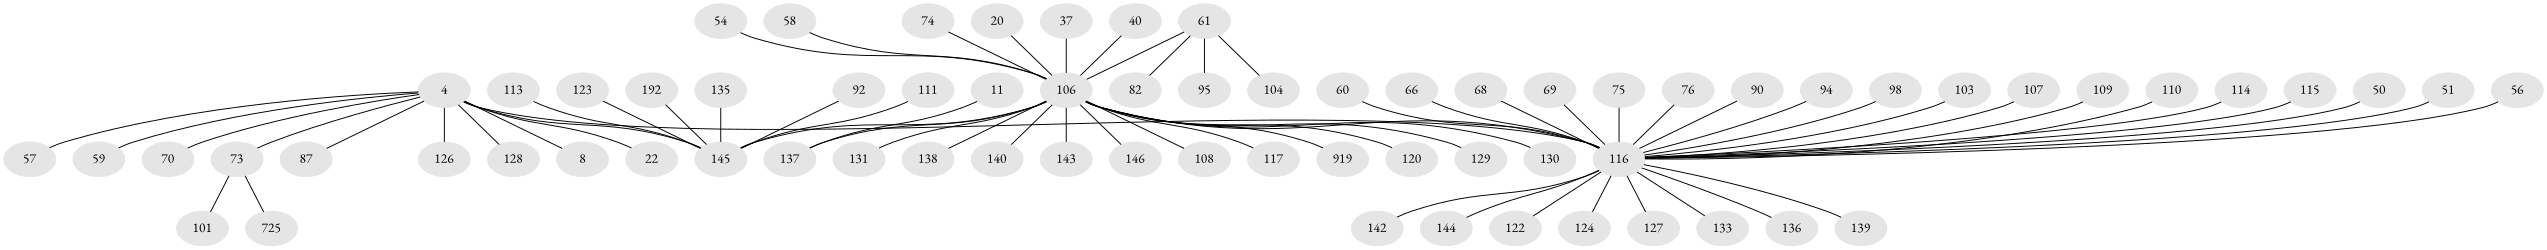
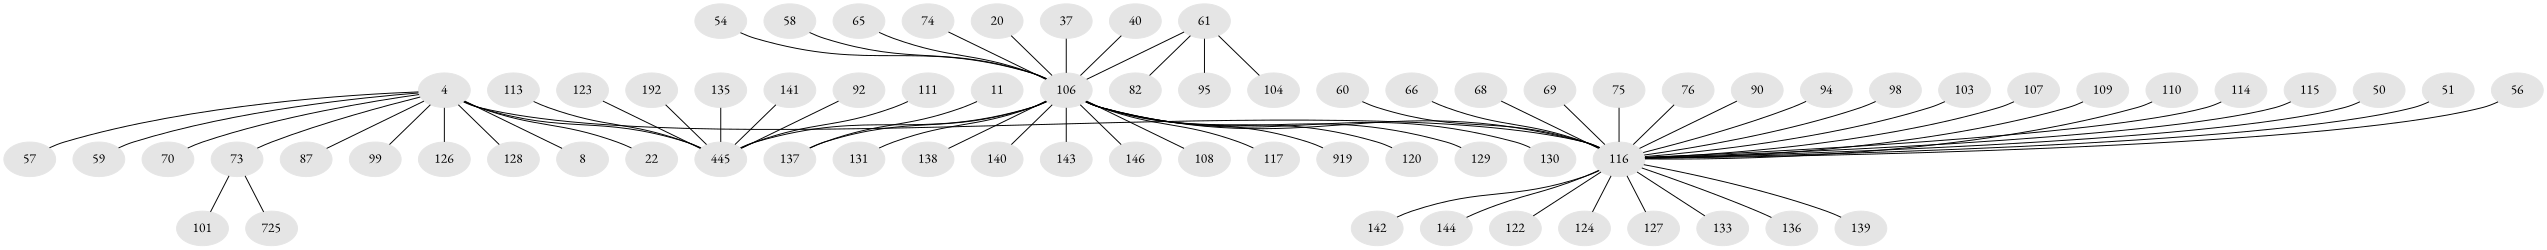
node "65": added
node "141": added
node "99": added
node "145": label "145" -> "445"
